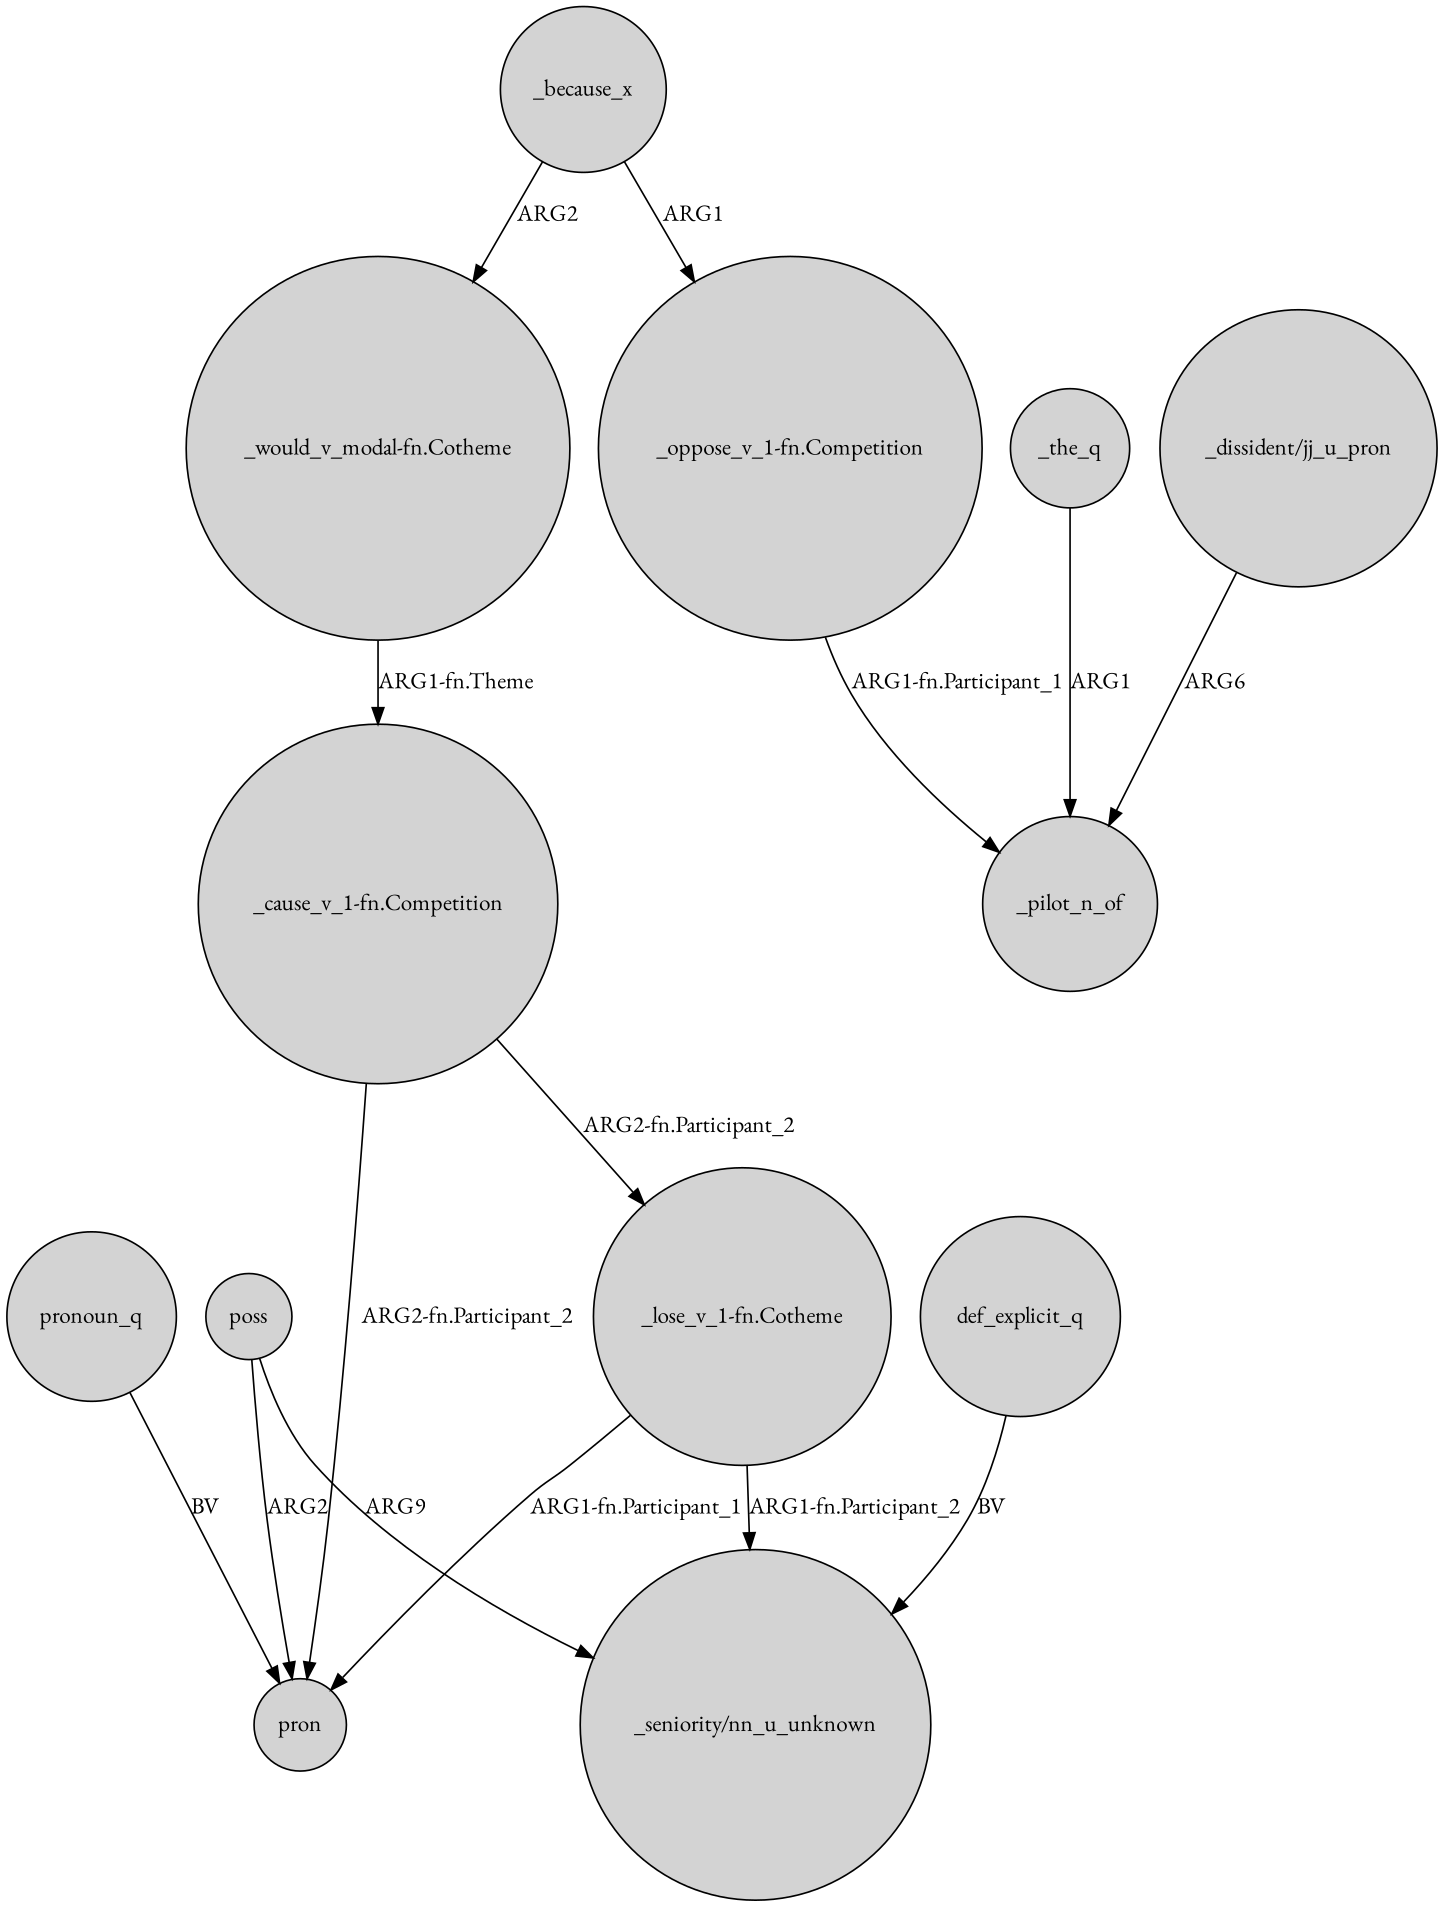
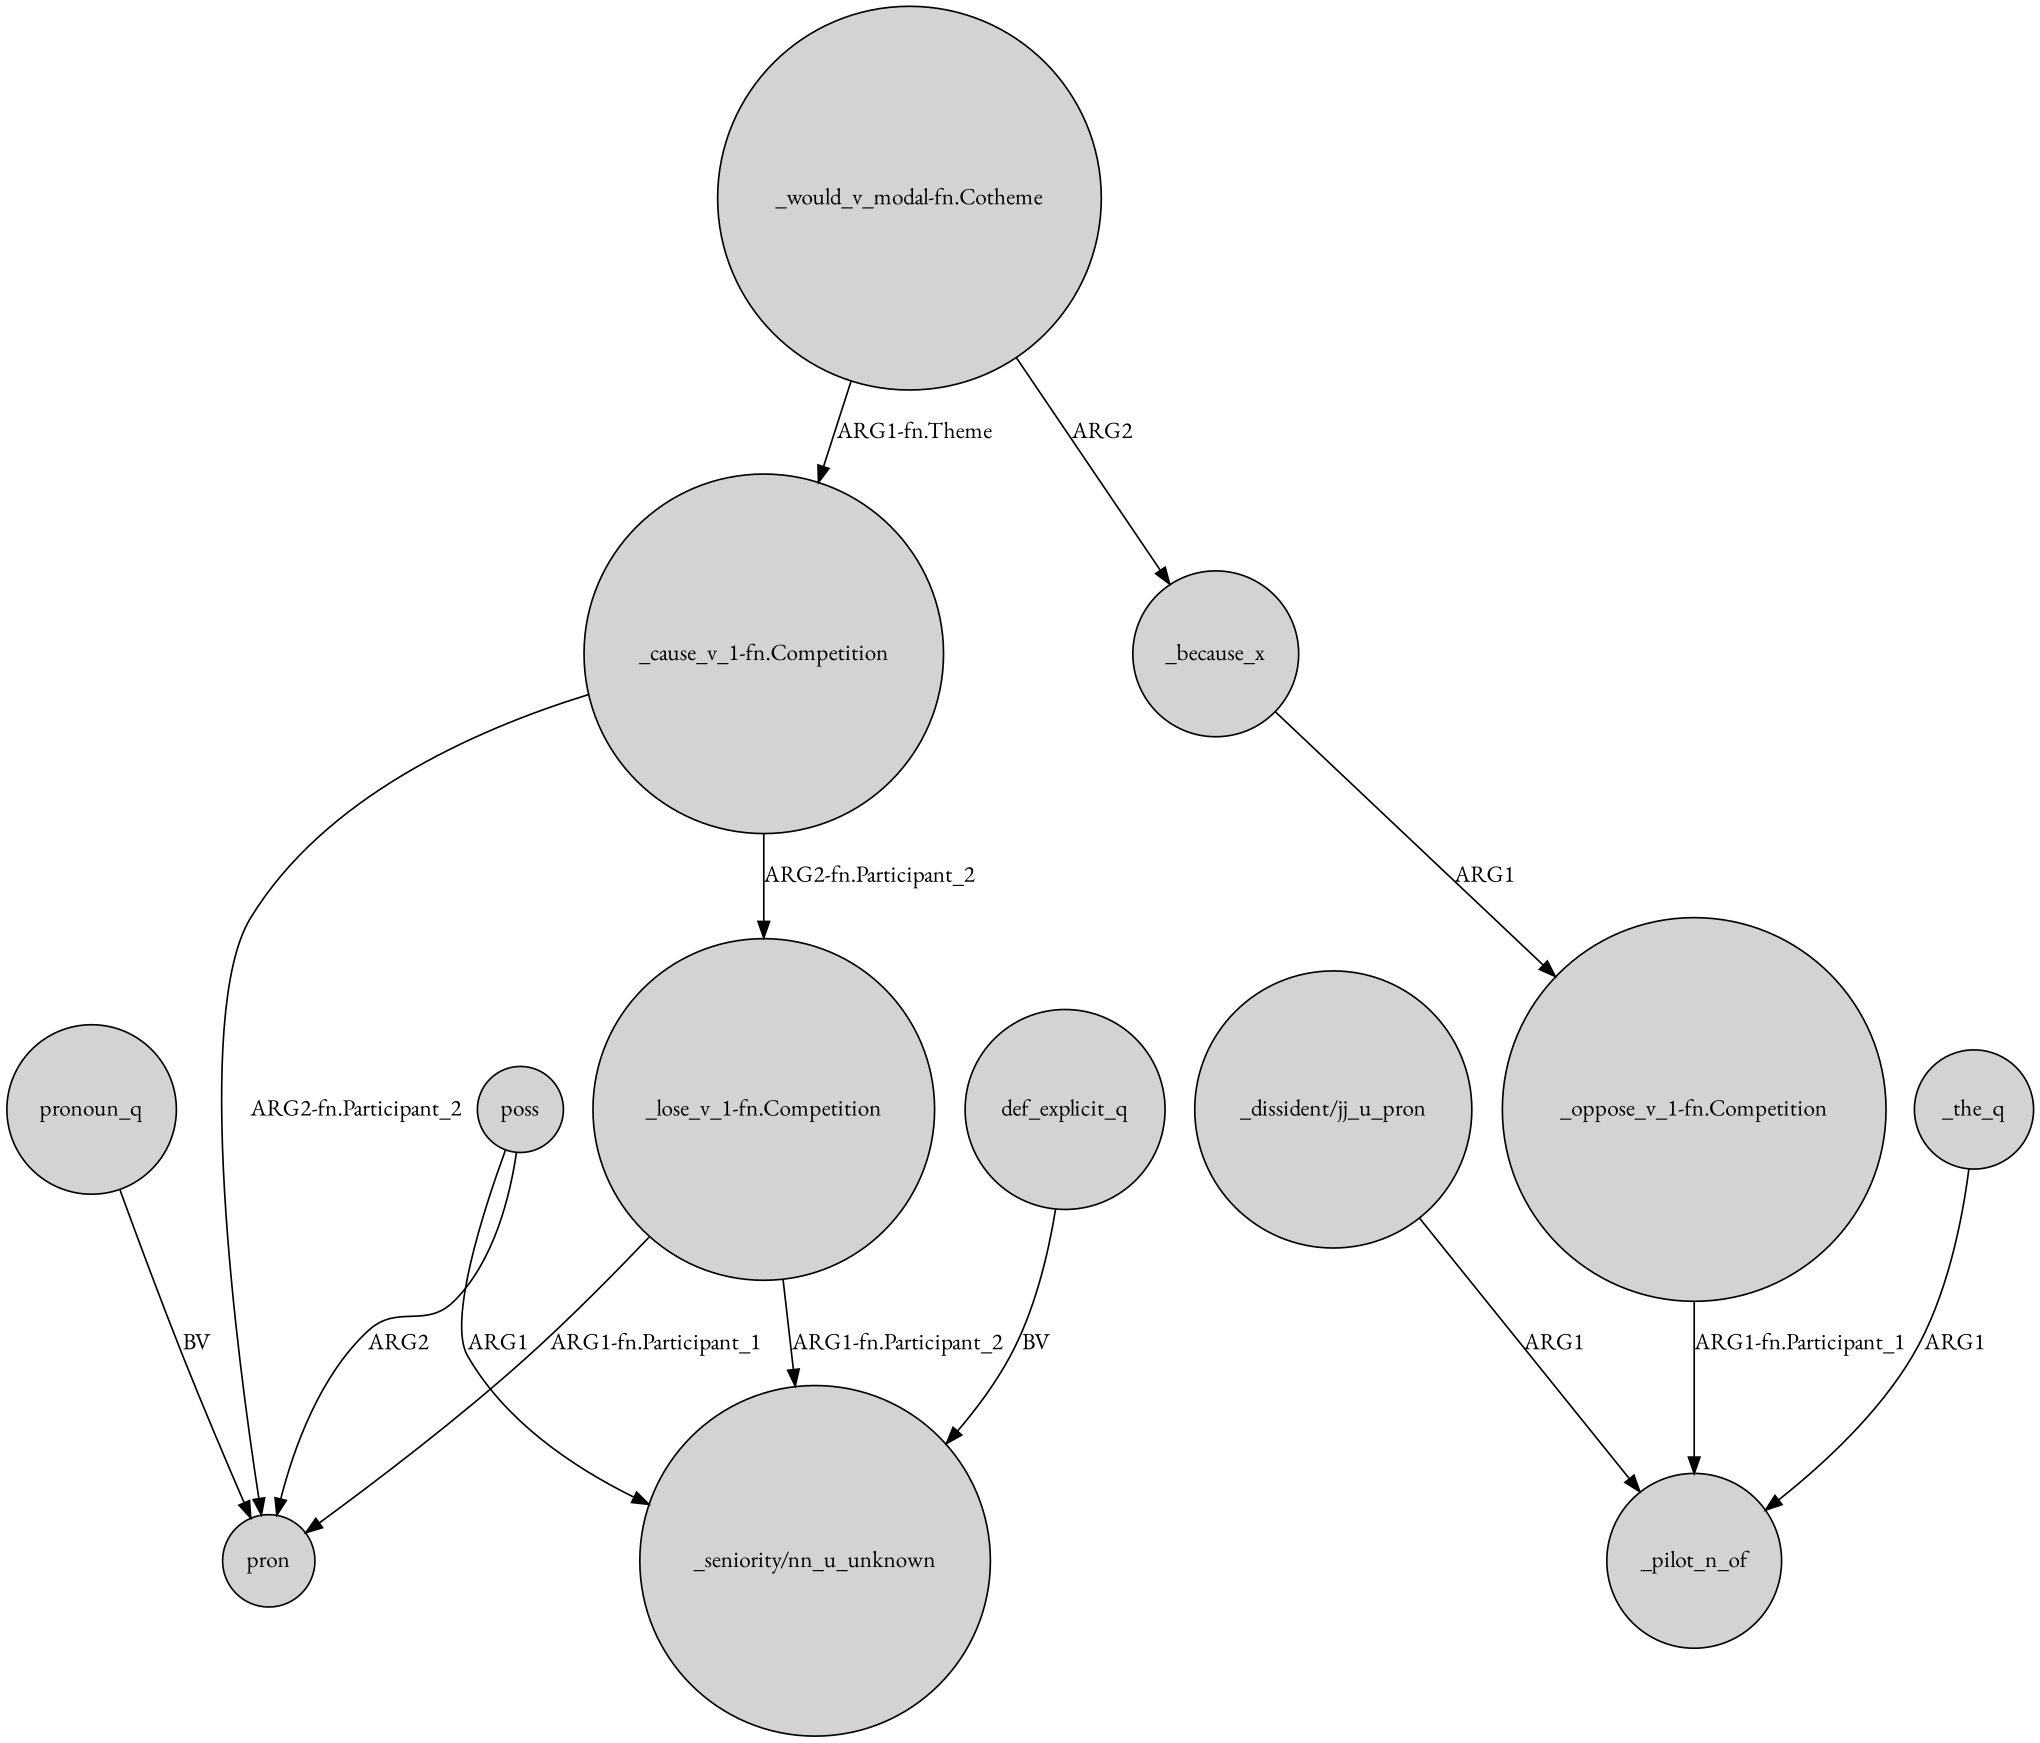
edge "_because_x" -> "_would_v_modal-fn.Cotheme": reversed
edge "_dissident/jj_u_pron" -> "_pilot_n_of": label "ARG6" -> "ARG1"
node "_lose_v_1-fn.Cotheme": label "_lose_v_1-fn.Cotheme" -> "_lose_v_1-fn.Competition"
edge "poss" -> "_seniority/nn_u_unknown": label "ARG9" -> "ARG1"
